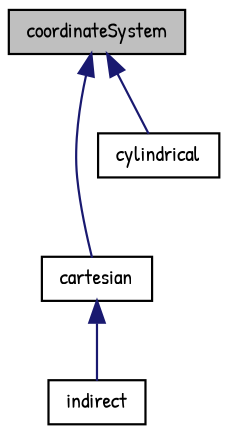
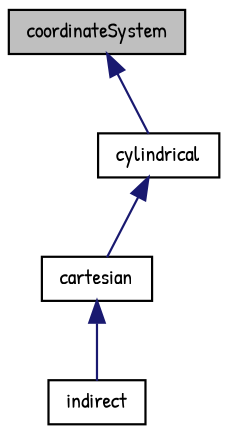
edge "cartesian" -> "coordinateSystem": now "cartesian" -> "cylindrical"
